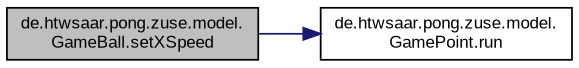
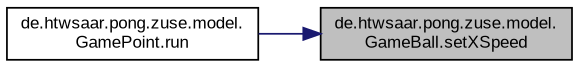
edge "de.htwsaar.pong.zuse.model. GameBall.setXSpeed" -> "de.htwsaar.pong.zuse.model. GamePoint.run": reversed
